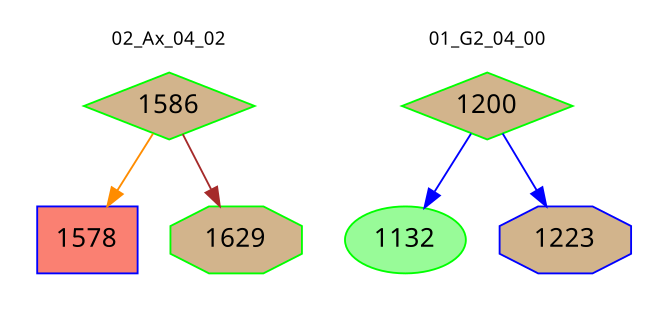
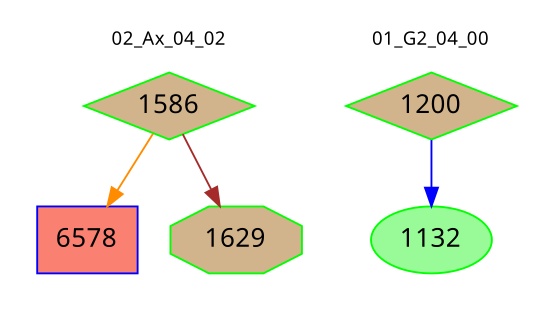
node "1578": label "1578" -> "6578"
node "1223": removed
